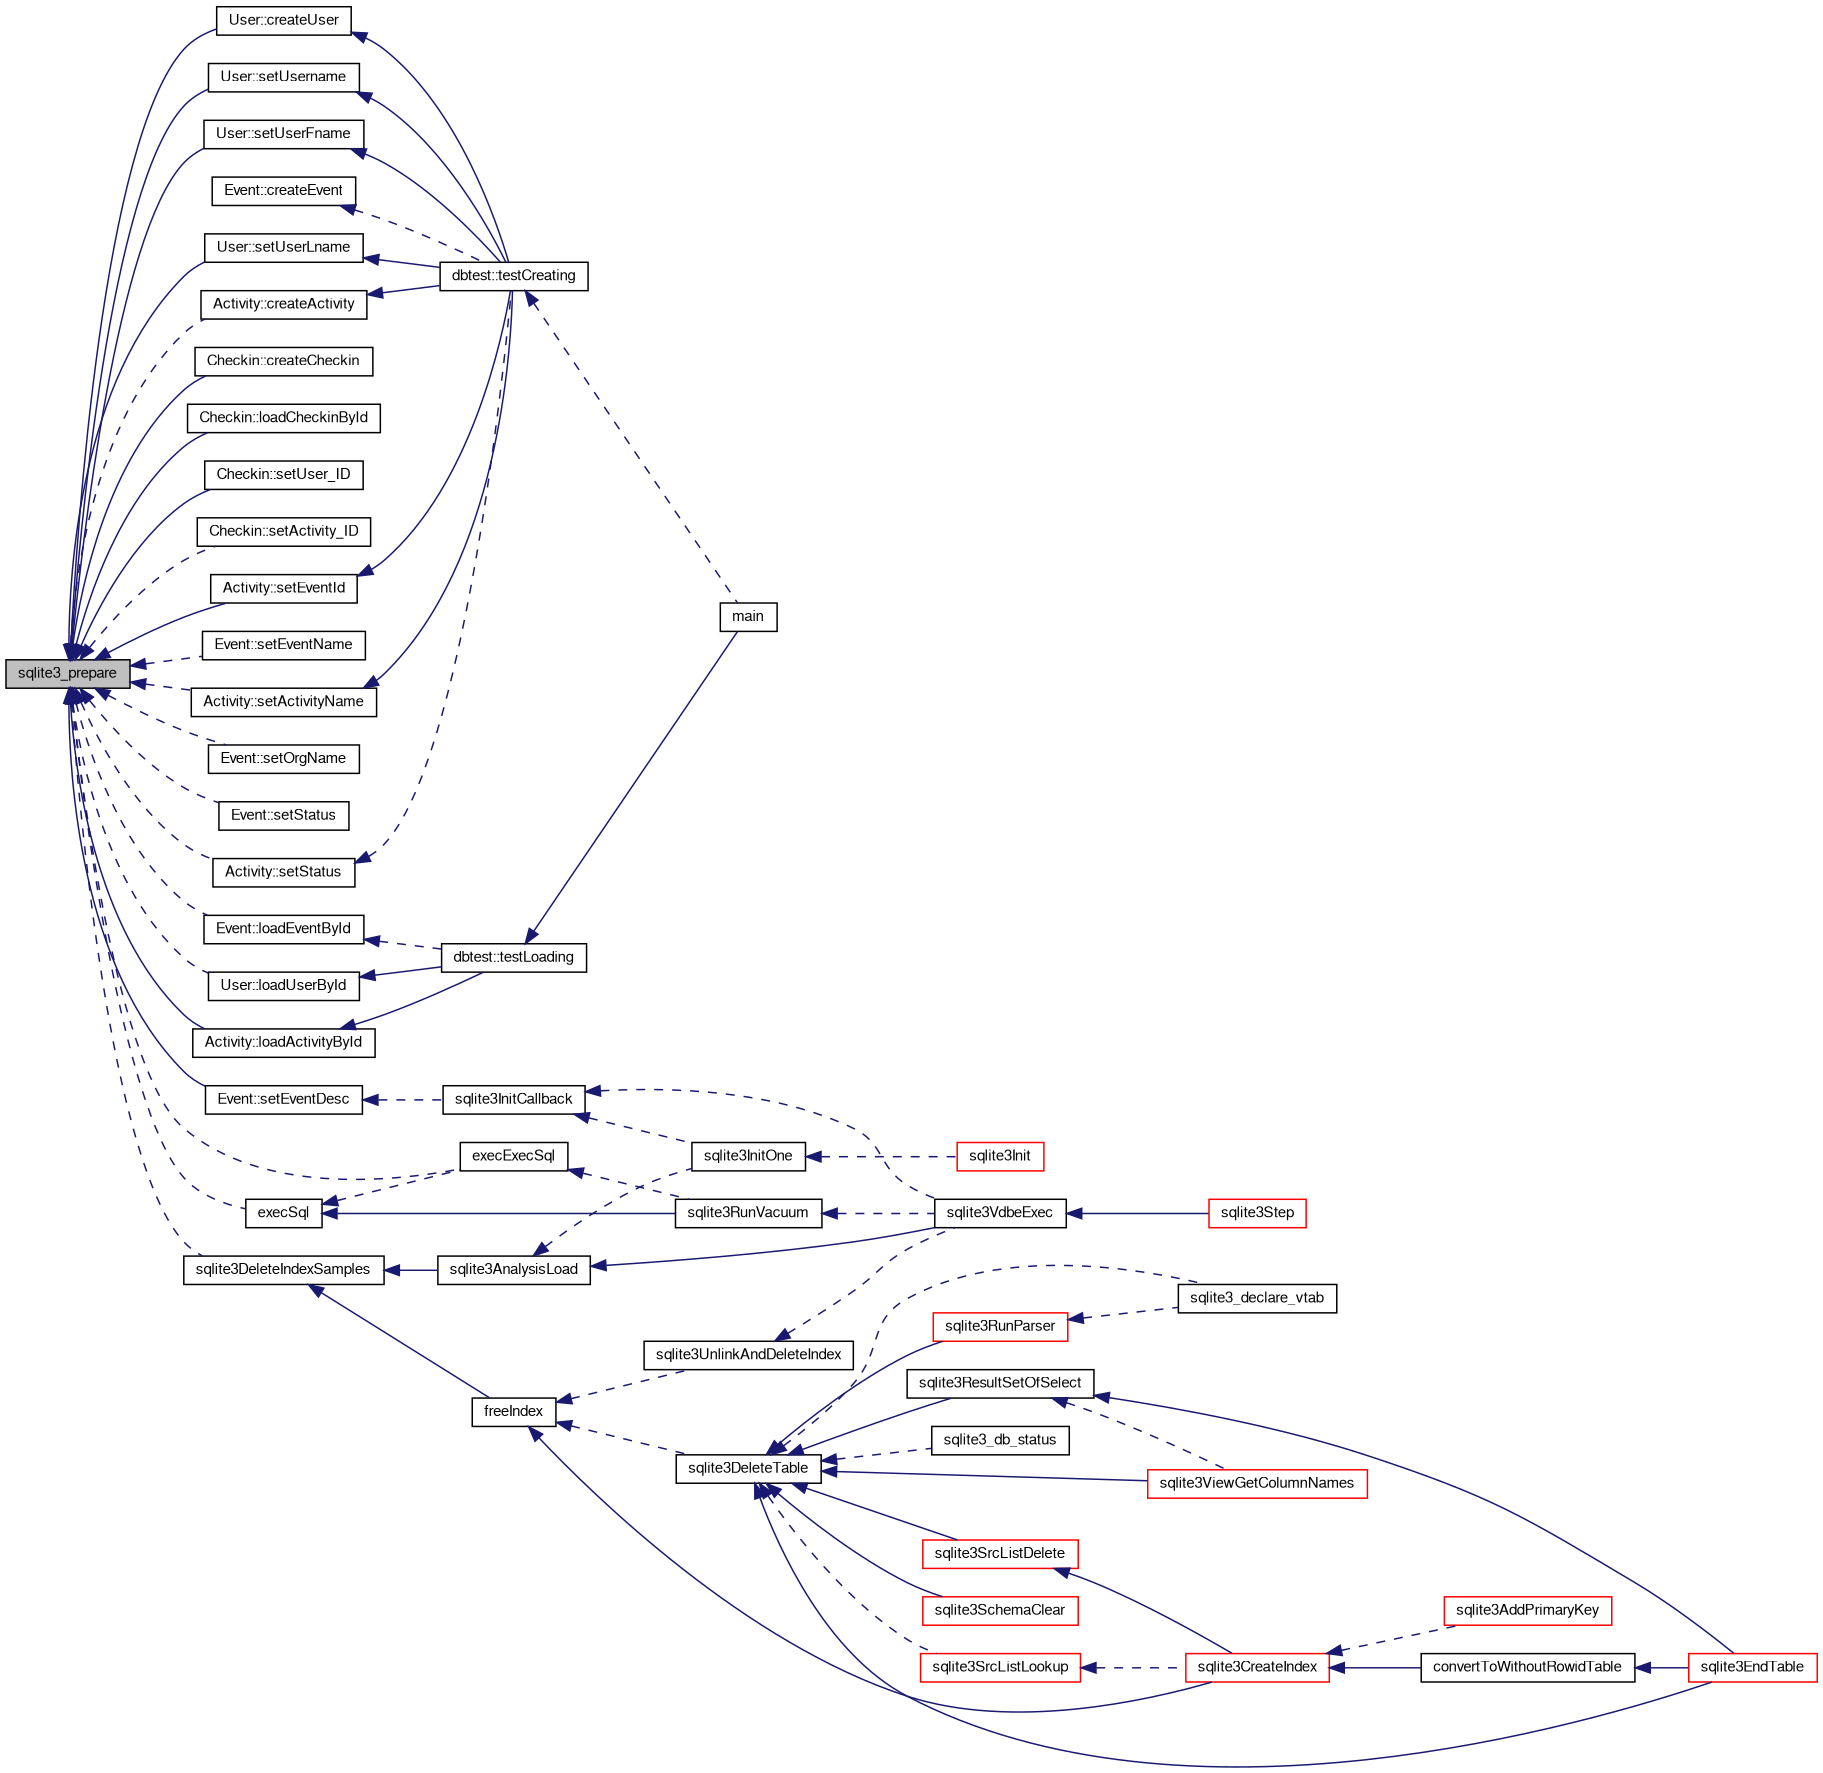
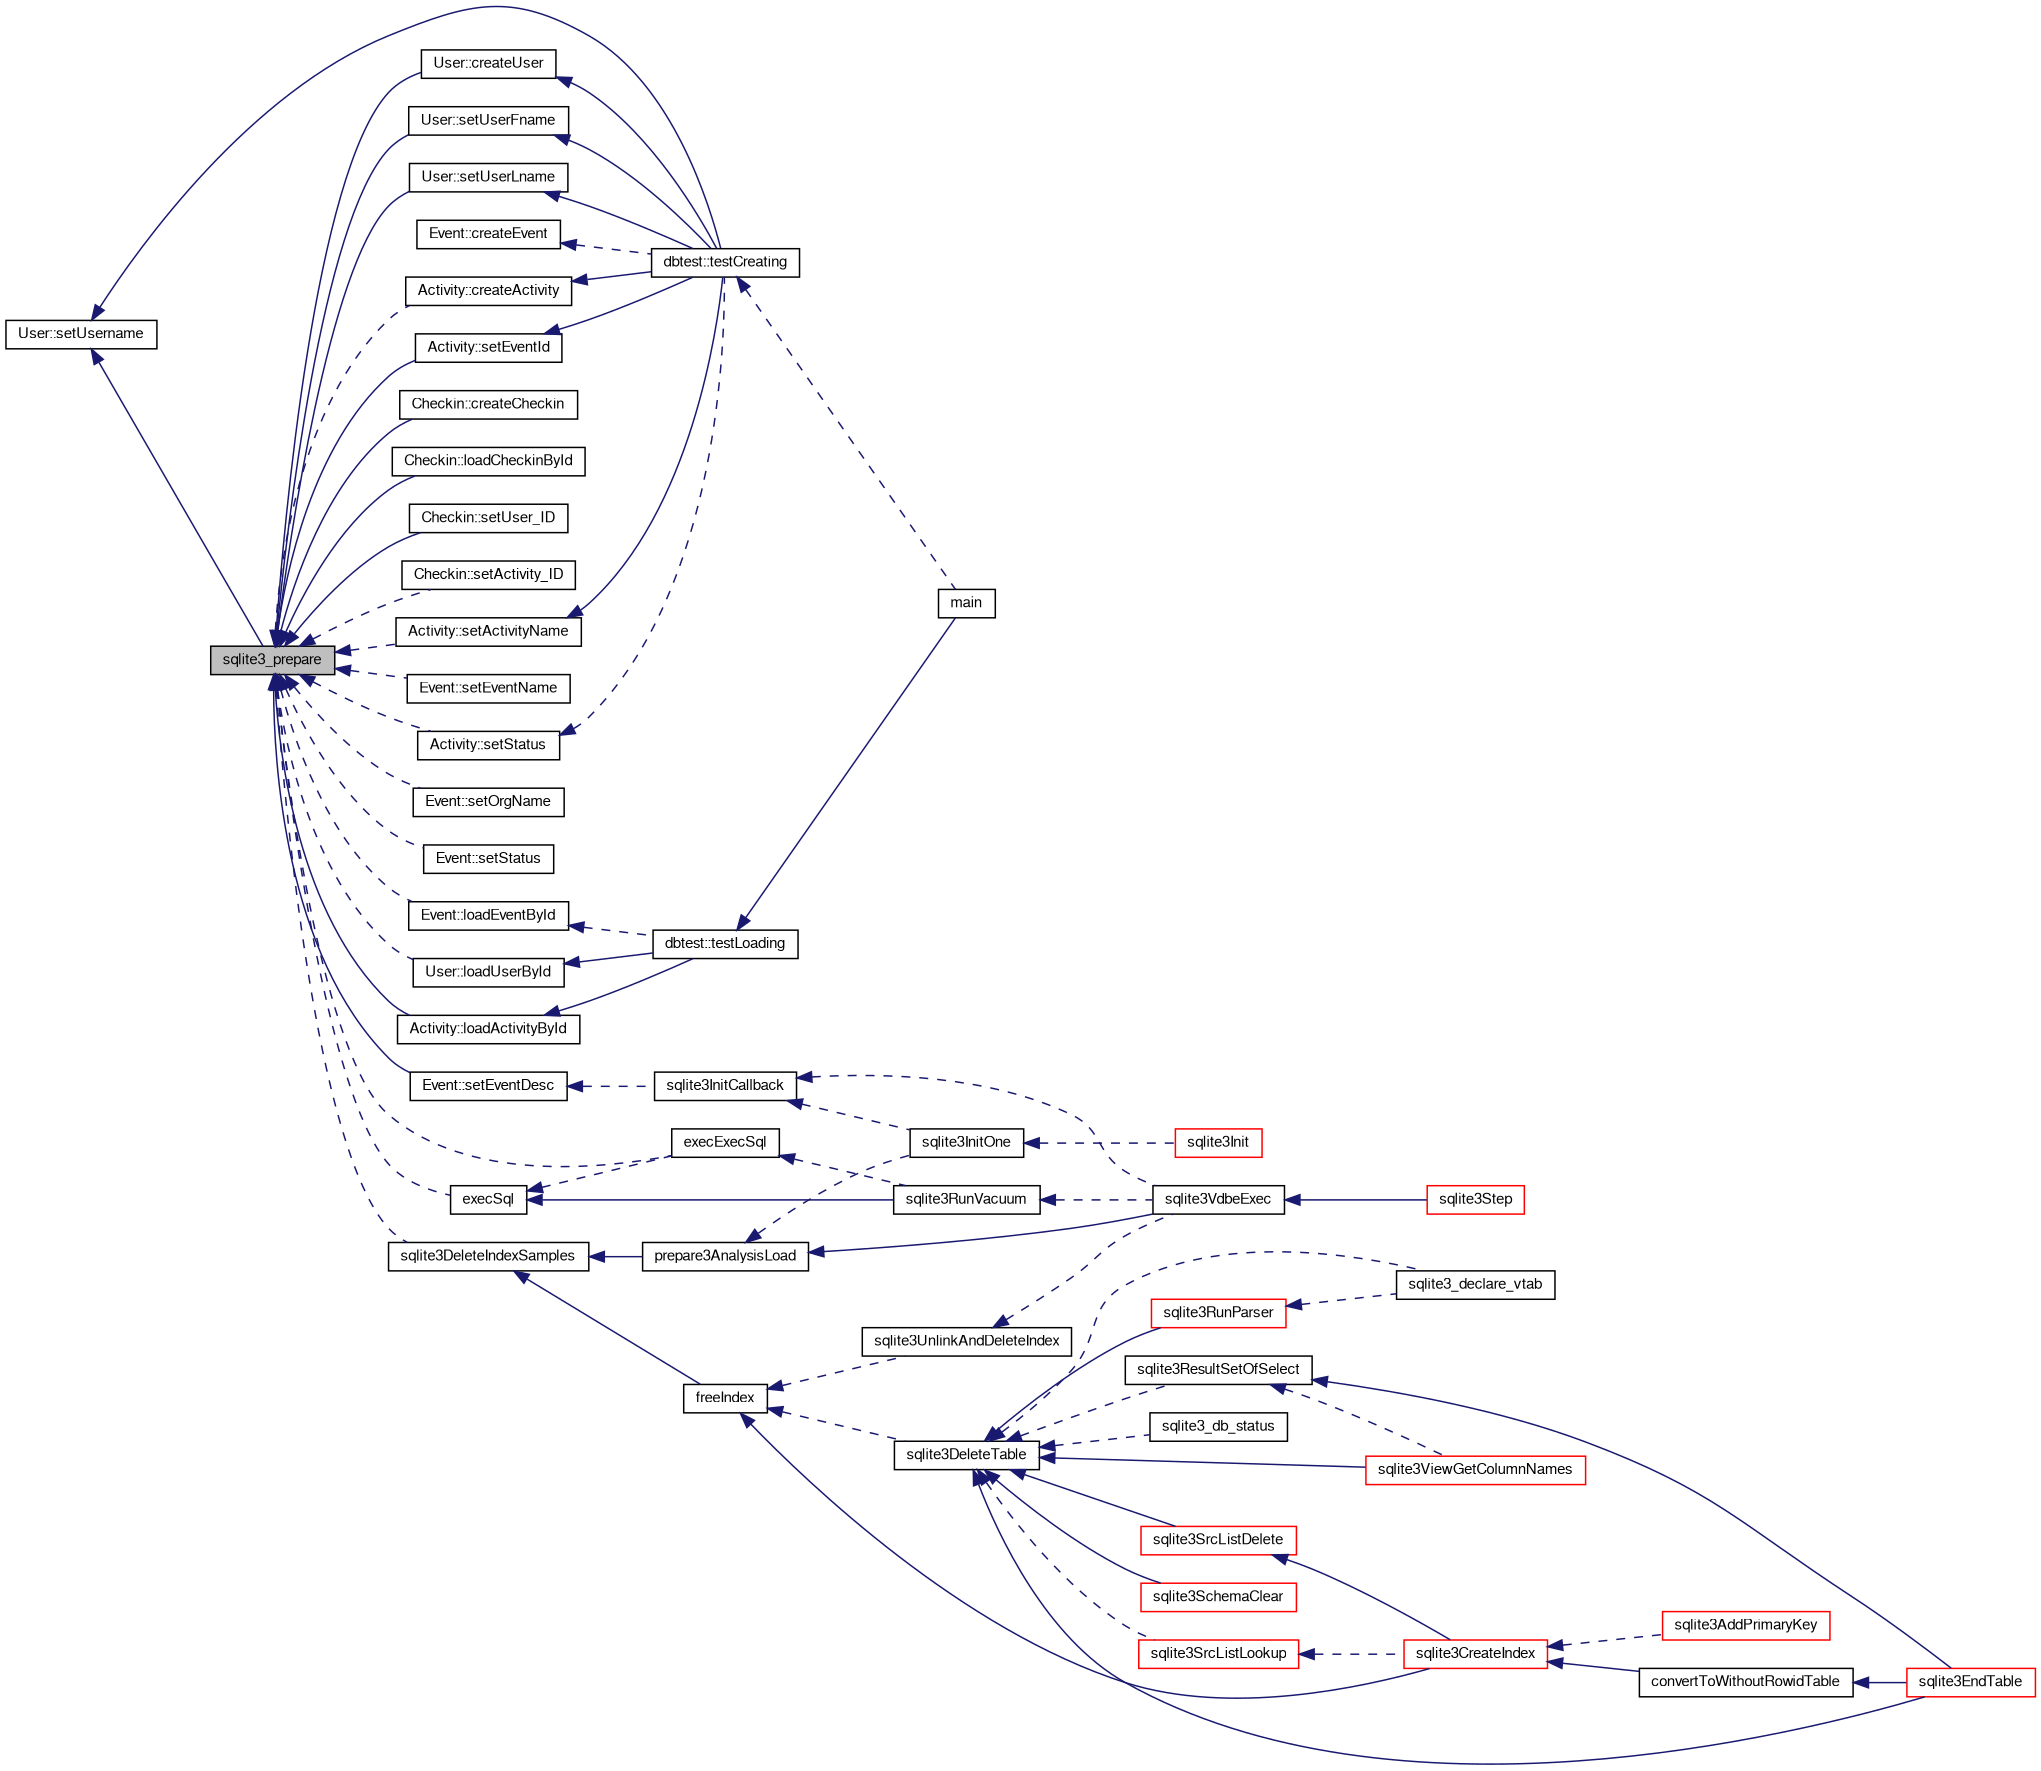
edge "User::setUsername" -> "sqlite3_prepare": reversed
node "sqlite3AnalysisLoad": label "sqlite3AnalysisLoad" -> "prepare3AnalysisLoad"
edge "sqlite3ResultSetOfSelect" -> "sqlite3DeleteTable": style solid -> dashed
